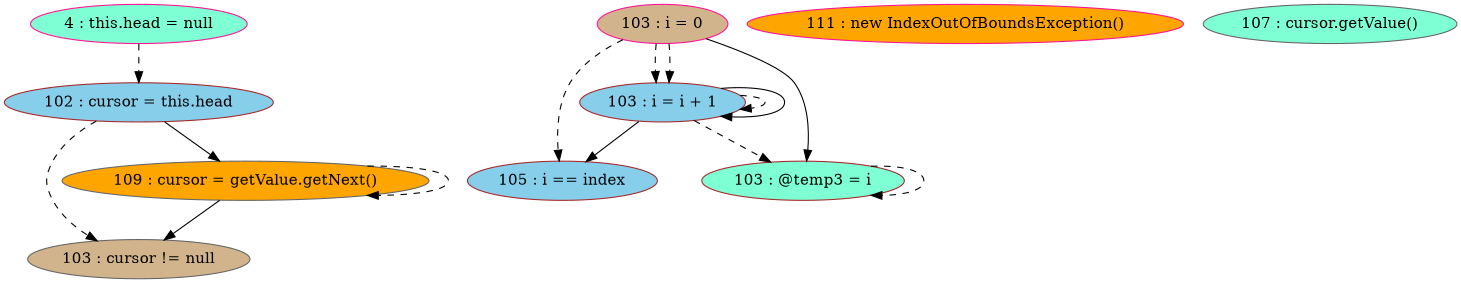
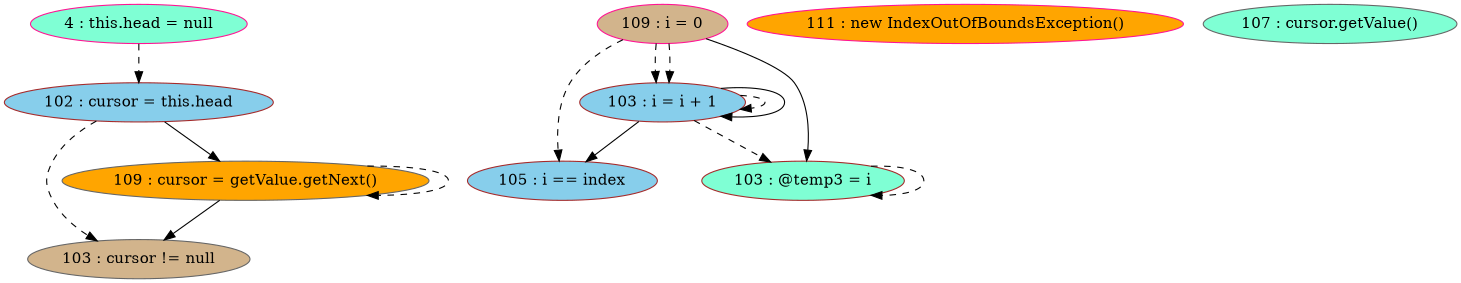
node "103 : i = 0": label "103 : i = 0" -> "109 : i = 0"
